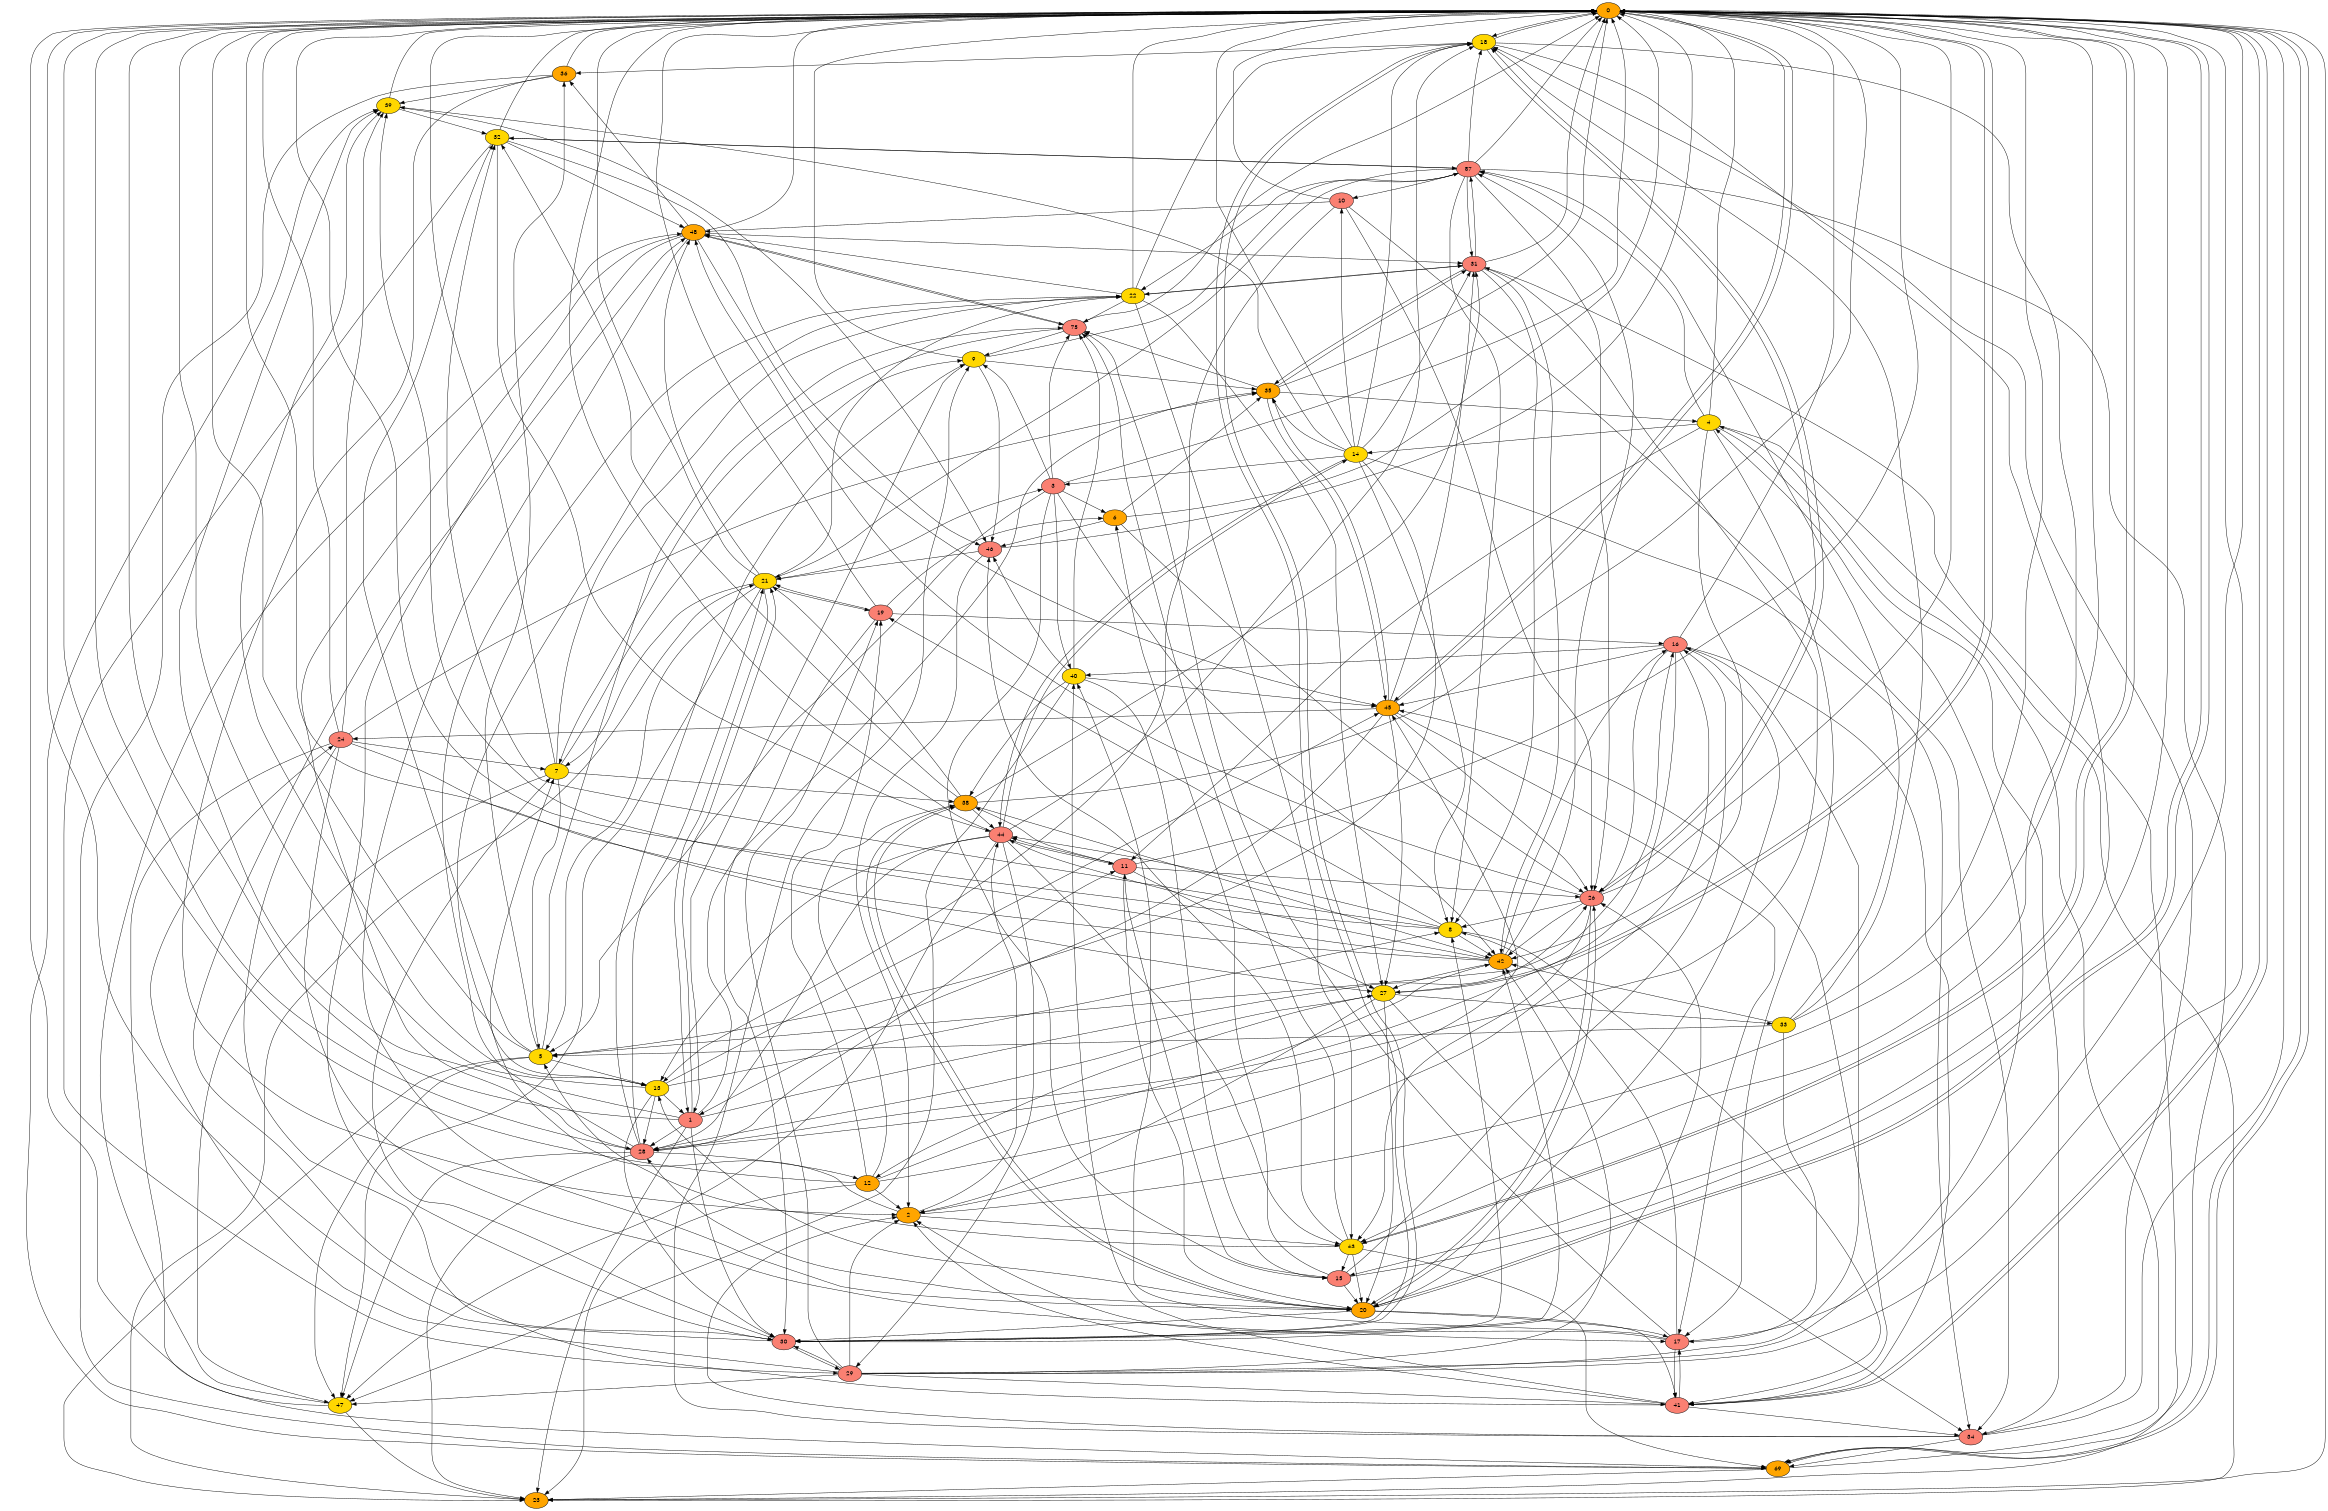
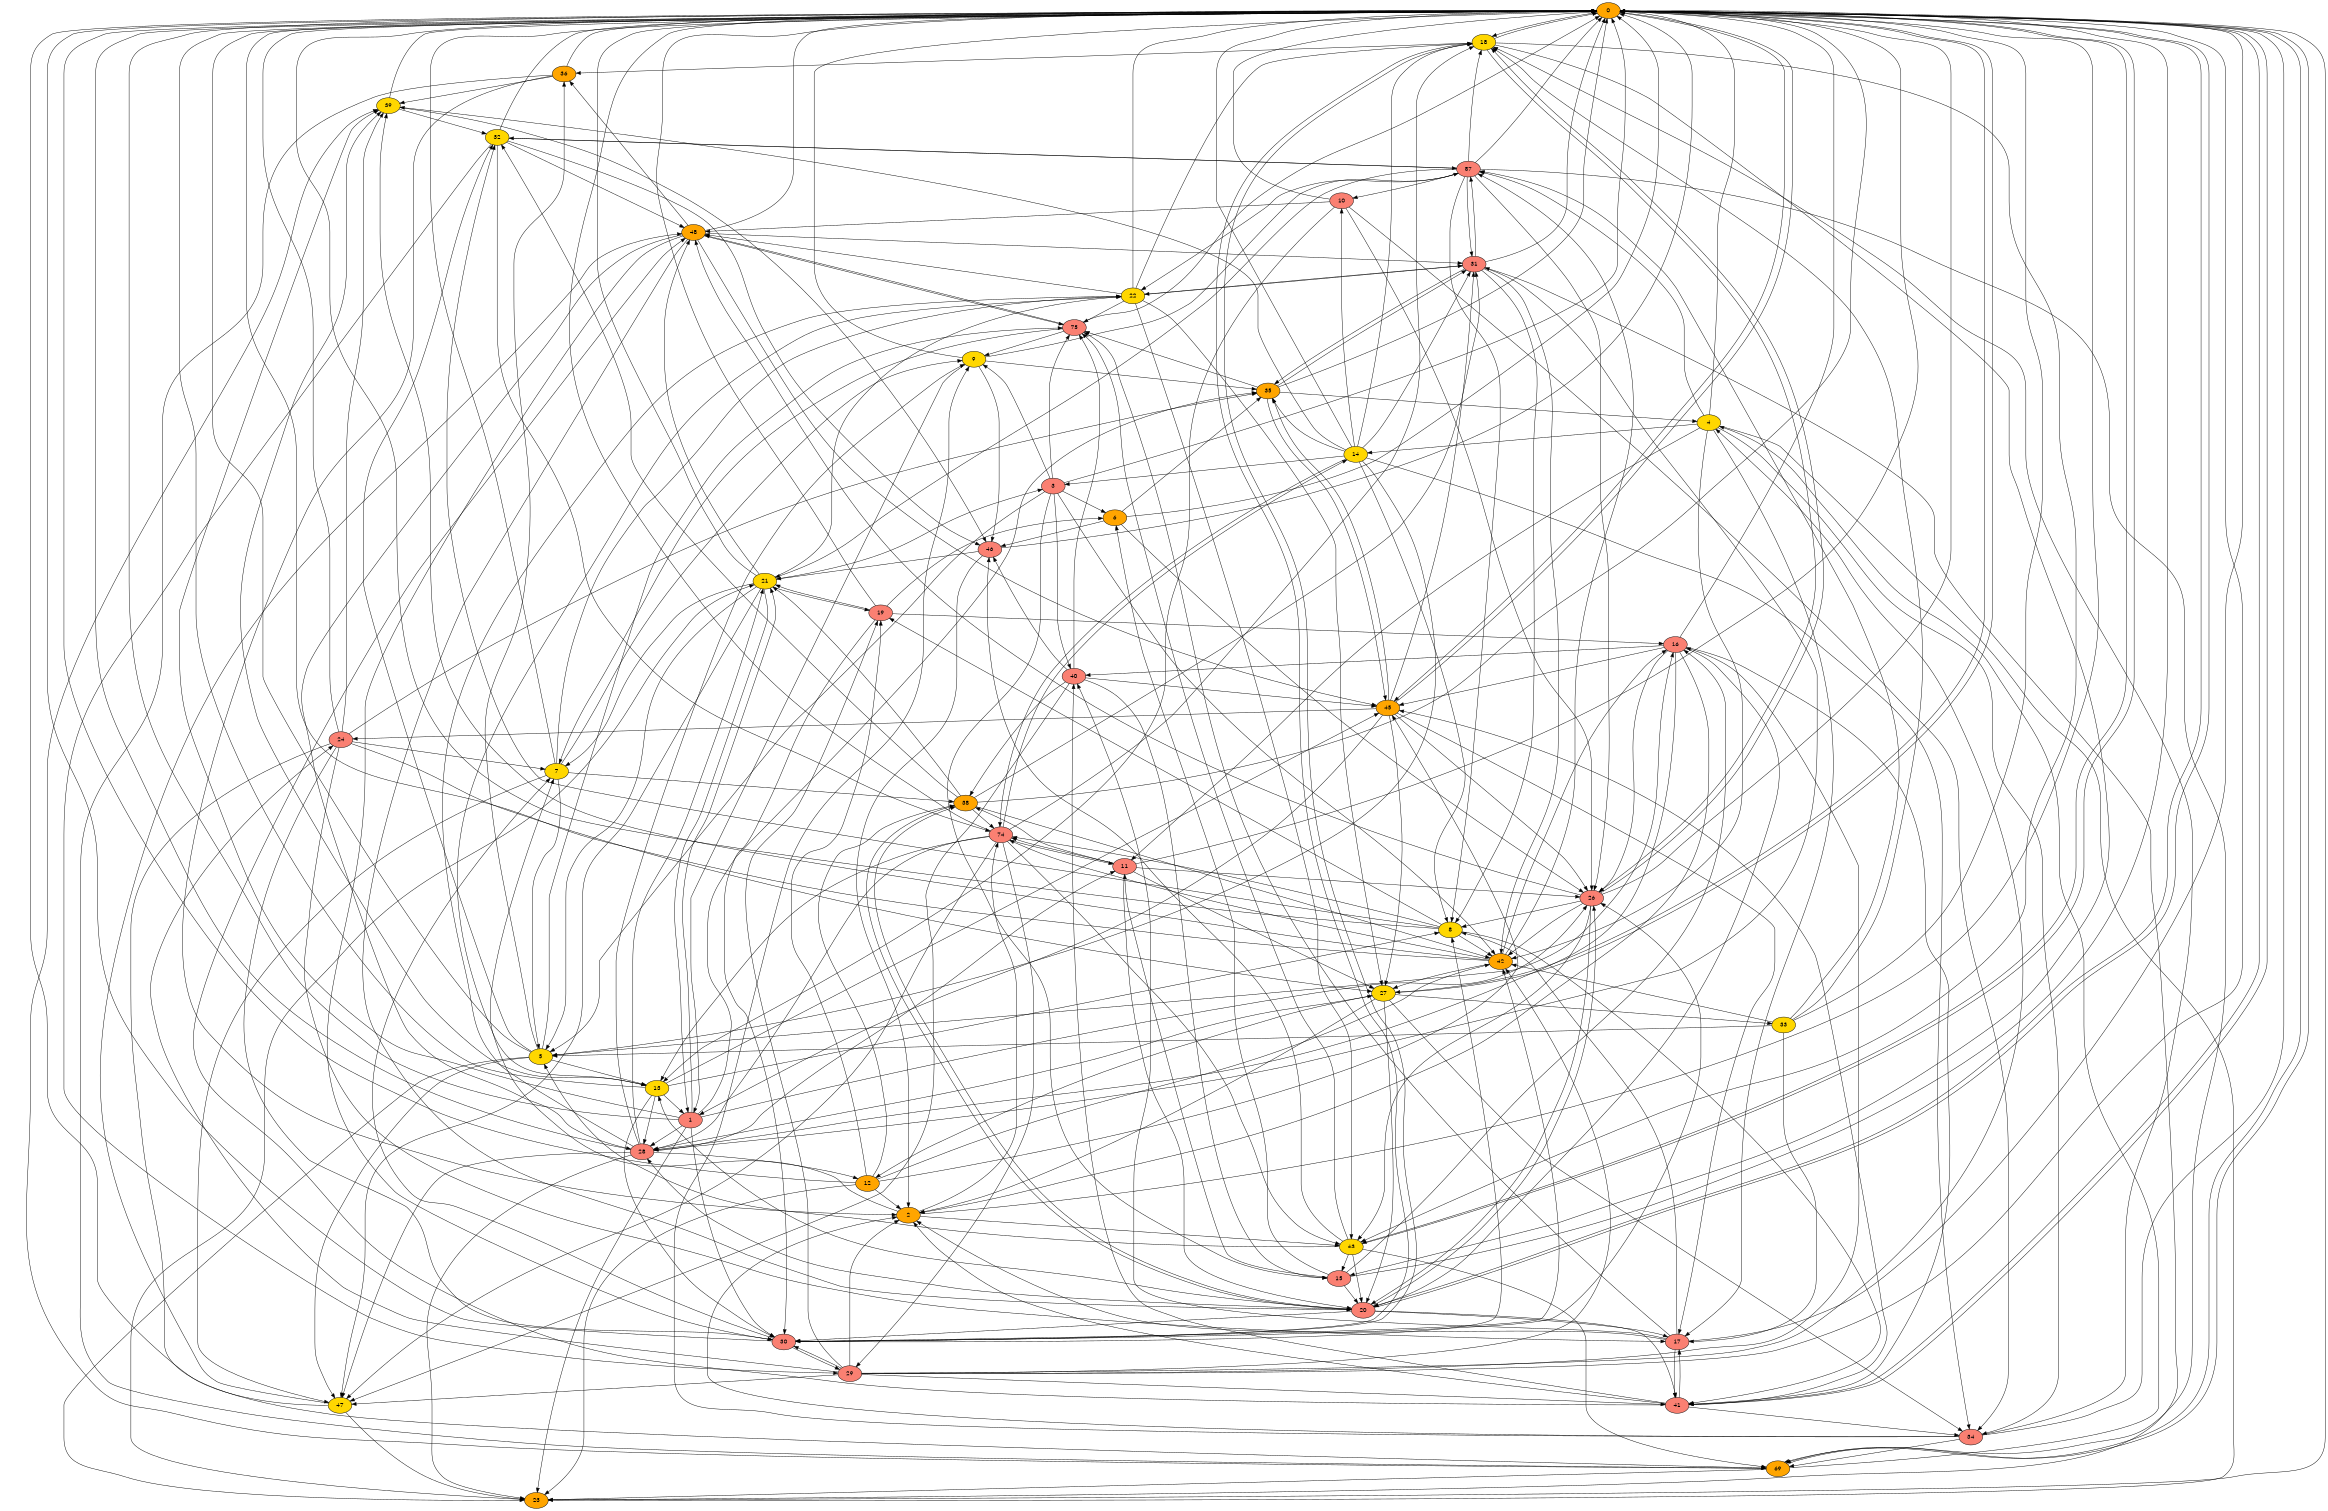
node "40": fillcolor gold -> salmon
node "44": label "44" -> "74"
node "20": fillcolor orange -> salmon
